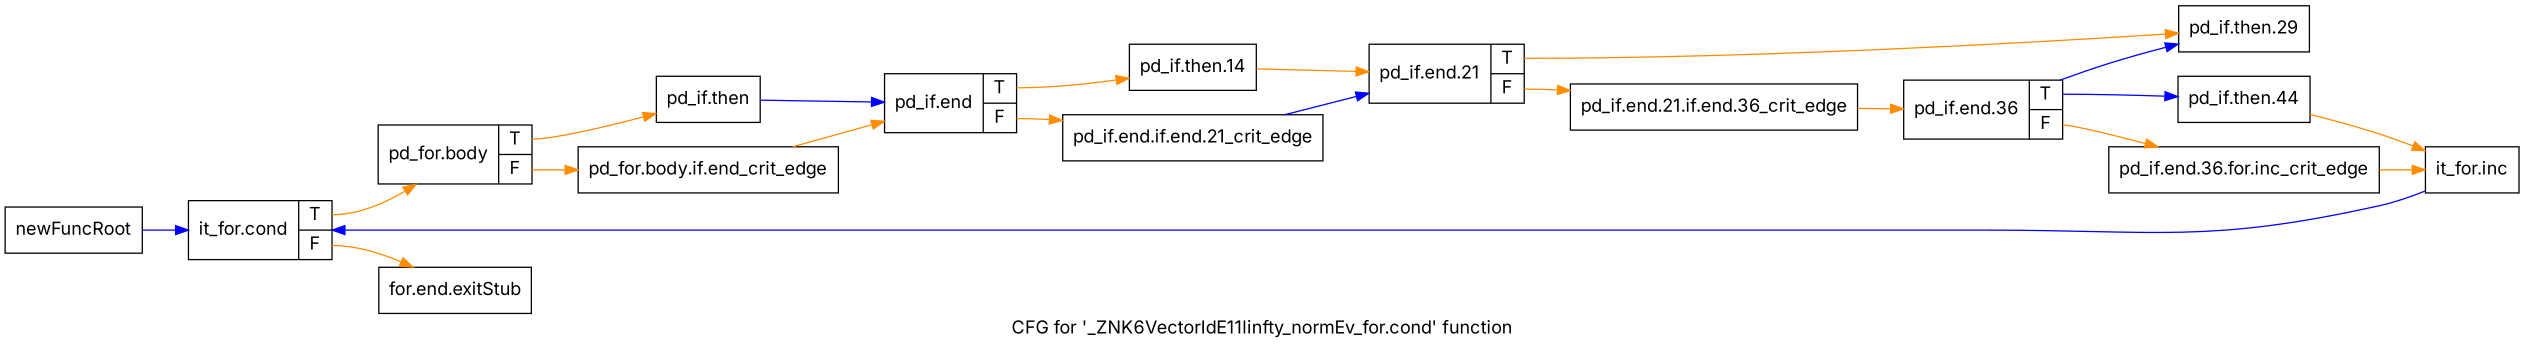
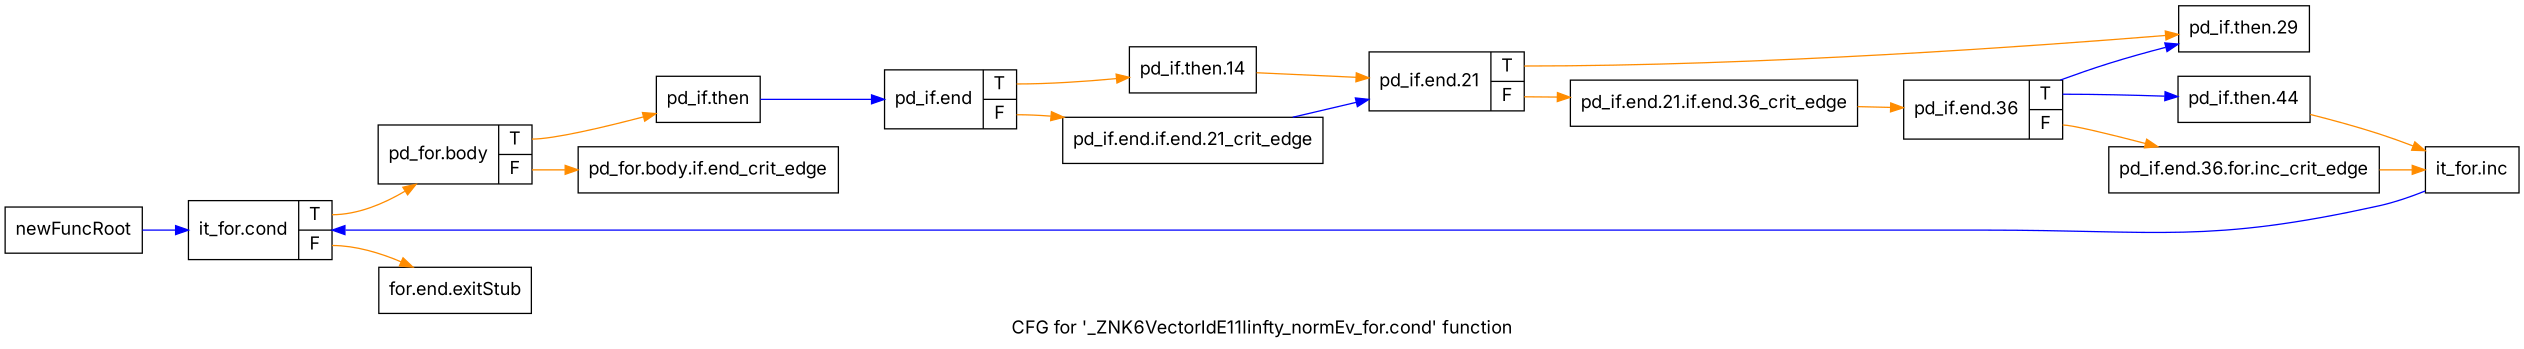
edge "pd_for.body.if.end_crit_edge" -> "pd_if.end": removed
